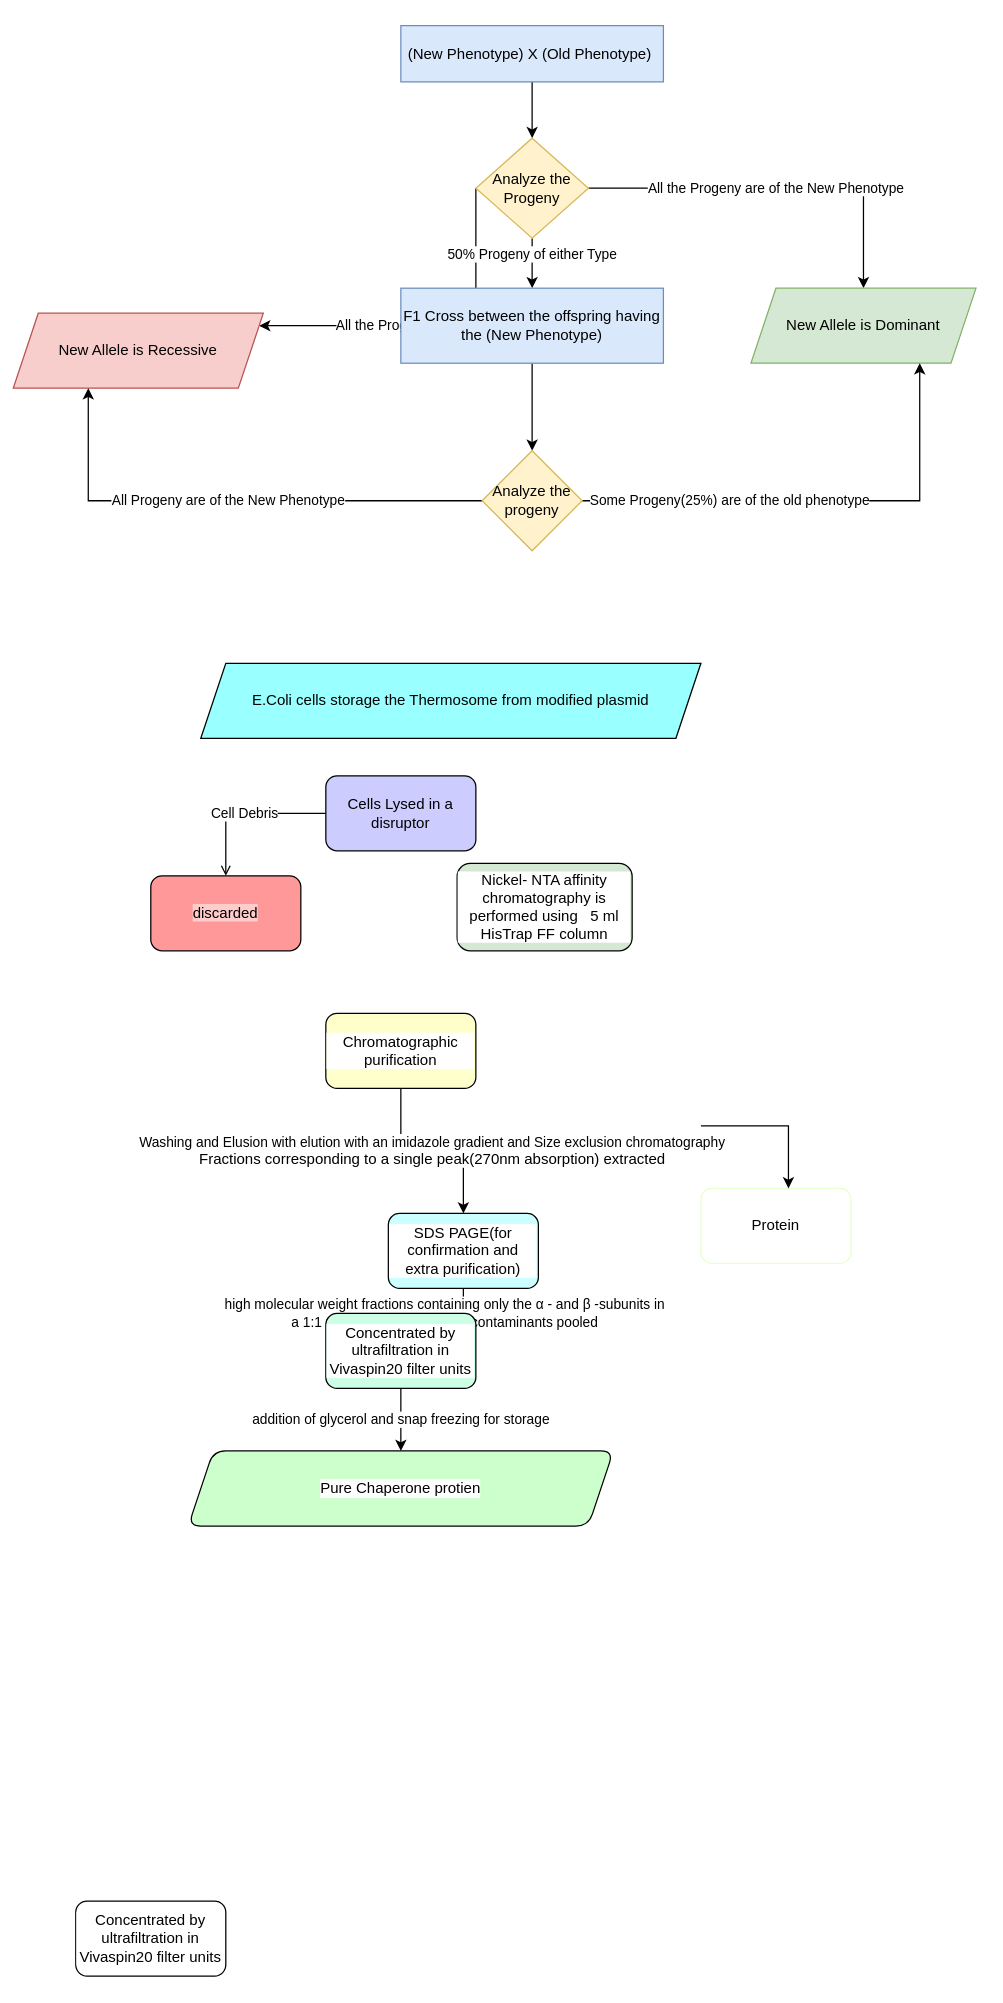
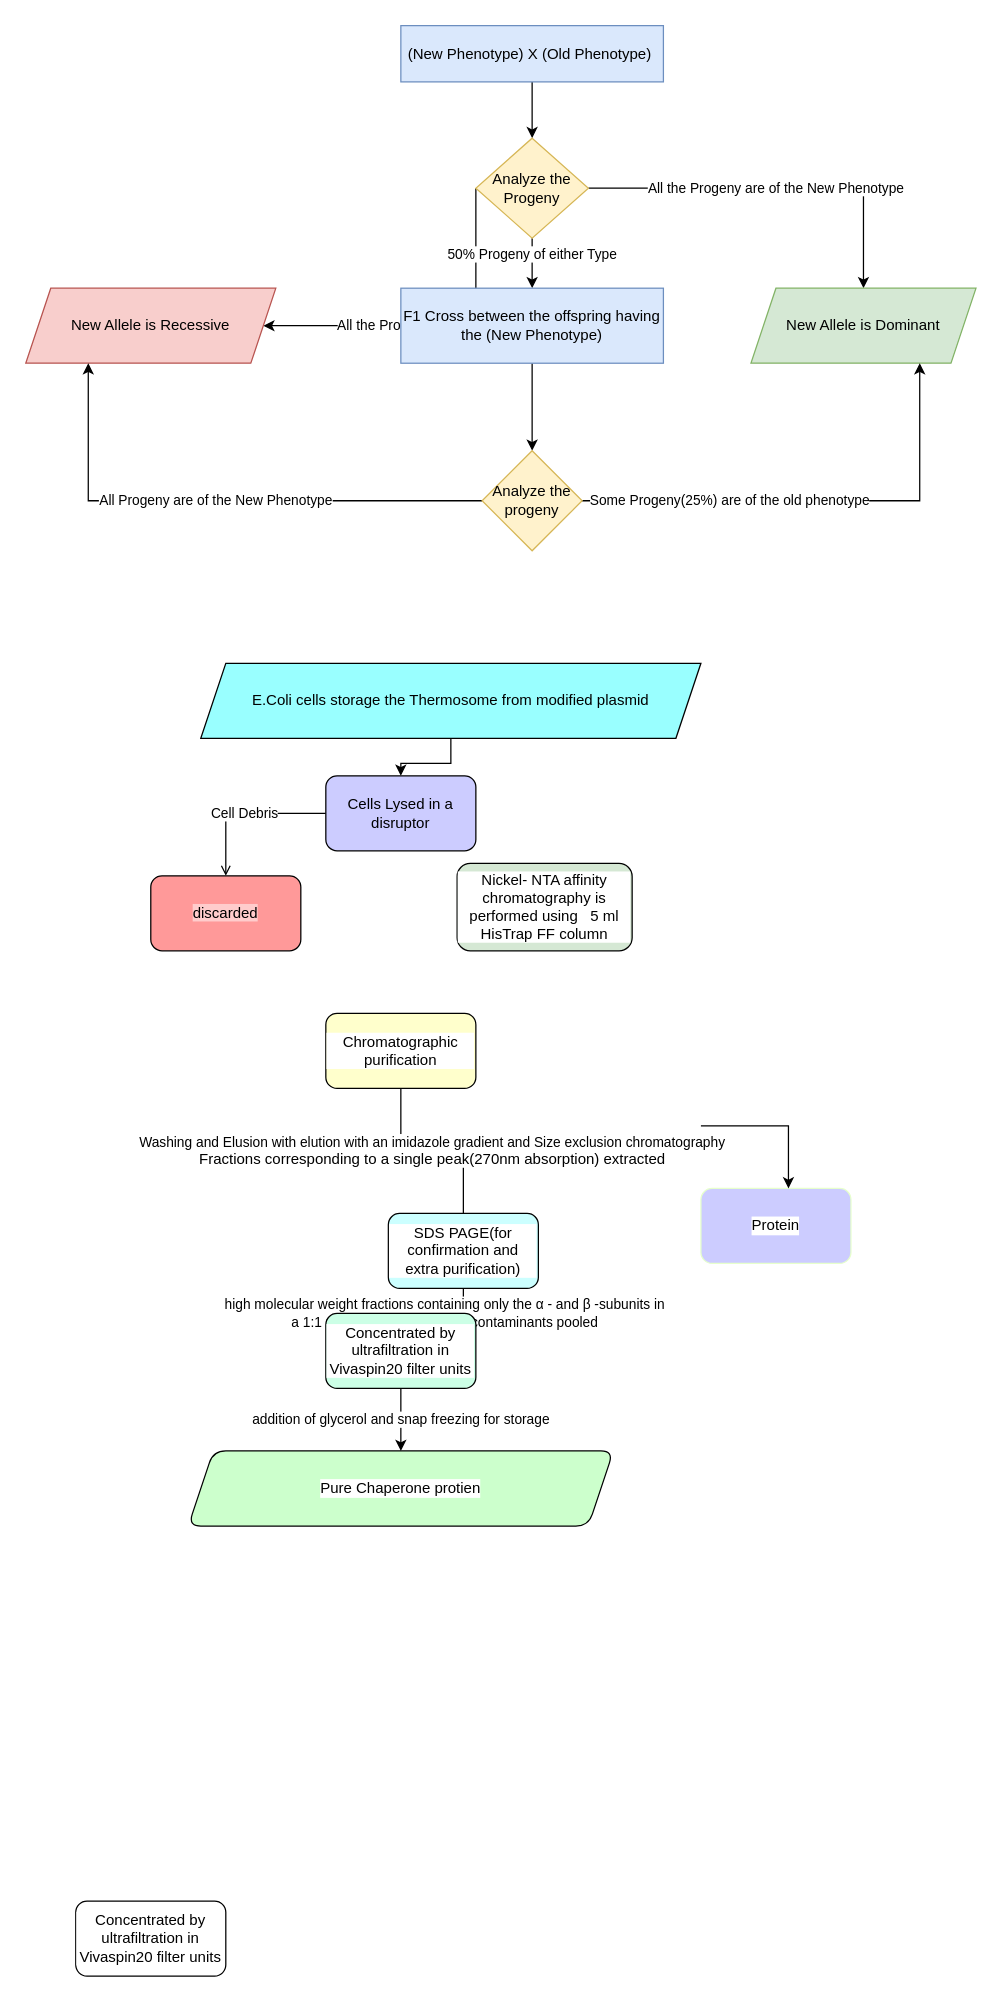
node "New Allele is Recessive": moved (138, 351) -> (151, 326)
edge "E.Coli cells storage the Thermosome from modified plasmid" -> "Cells Lysed in a disruptor": added
edge "Chromatographic purification" -> "SDS PAGE(for confirmation and extra purification)": arrowhead classic -> none
node "Protein": fillcolor #ffffff -> #ccccff
